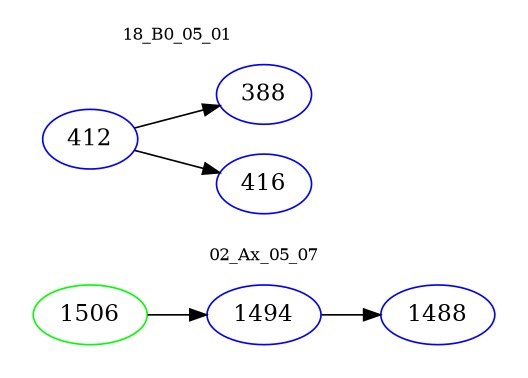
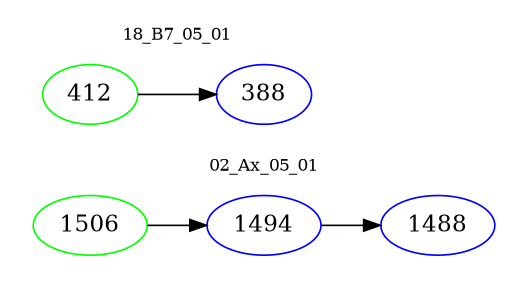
cluster "18_B0_05_01": label "18_B0_05_01" -> "18_B7_05_01"
node "412": color blue -> green
node "416": removed
cluster "02_Ax_05_07": label "02_Ax_05_07" -> "02_Ax_05_01"
